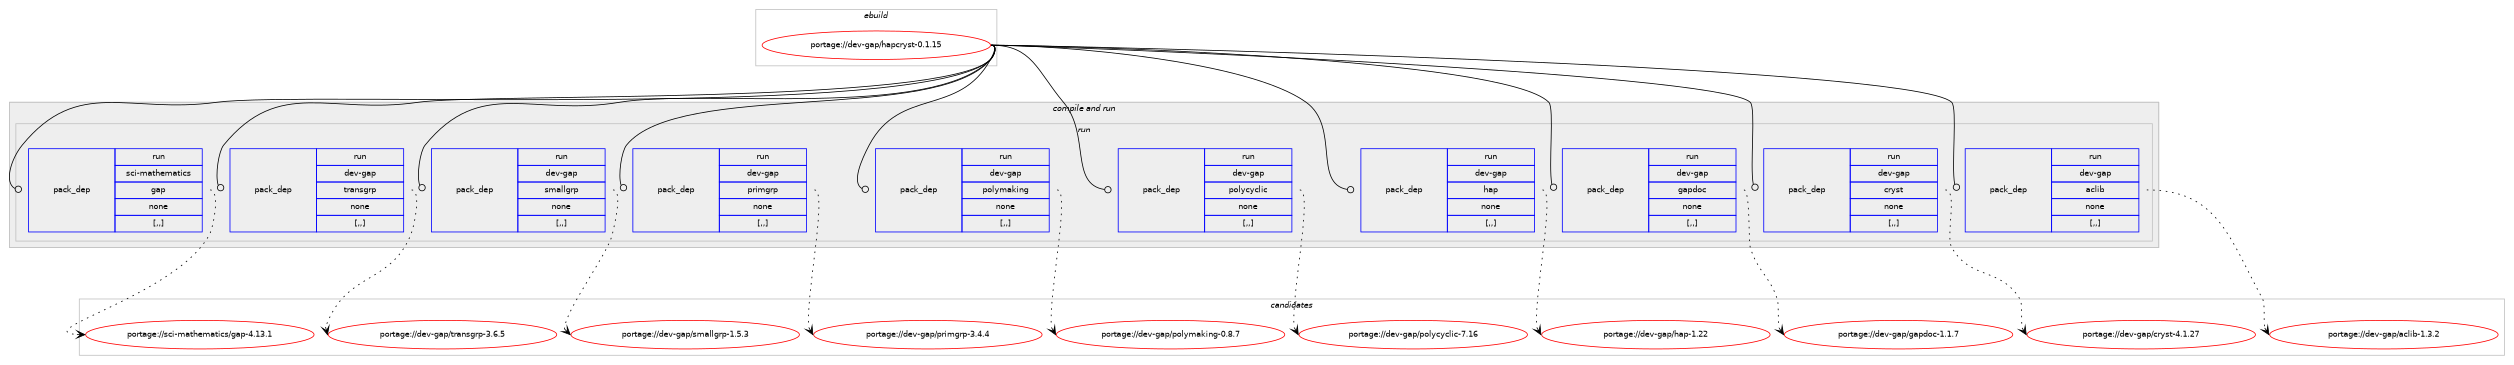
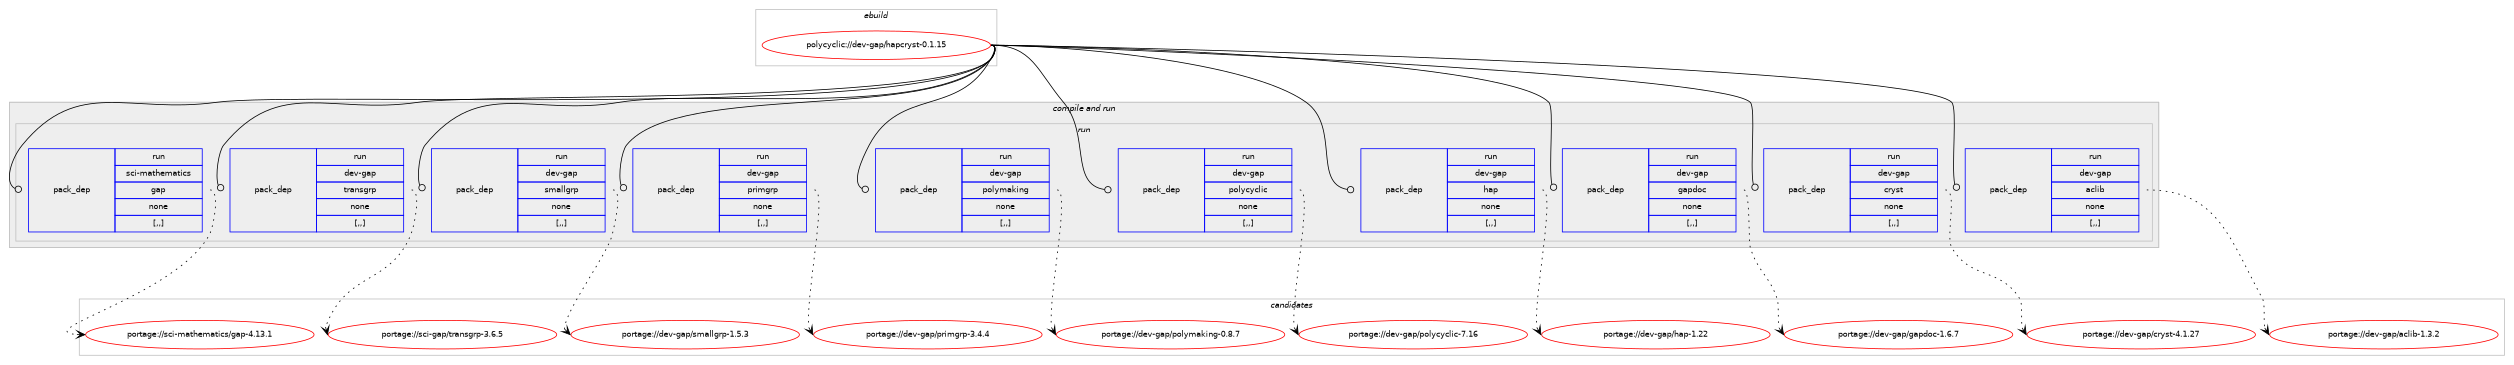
node "portage://dev-gap/hapcryst-0.1.15": label "portage://dev-gap/hapcryst-0.1.15" -> "polycyclic://dev-gap/hapcryst-0.1.15"
node "portage://dev-gap/transgrp-3.6.5": label "portage://dev-gap/transgrp-3.6.5" -> "portage://sci-gap/transgrp-3.6.5"
node "portage://dev-gap/gapdoc-1.1.7": label "portage://dev-gap/gapdoc-1.1.7" -> "portage://dev-gap/gapdoc-1.6.7"
